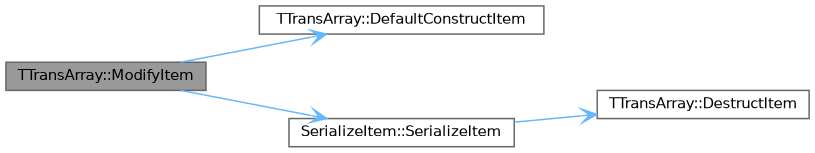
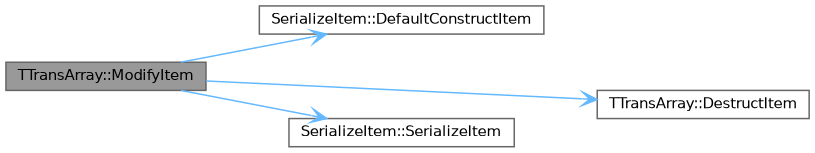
node "TTransArray::DefaultConstructItem": label "TTransArray::DefaultConstructItem" -> "SerializeItem::DefaultConstructItem"
edge "SerializeItem::SerializeItem" -> "TTransArray::DestructItem": now "TTransArray::ModifyItem" -> "TTransArray::DestructItem"
